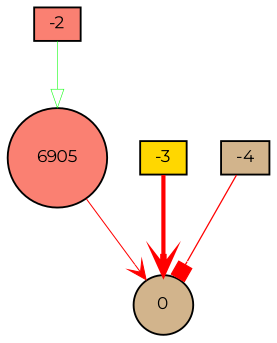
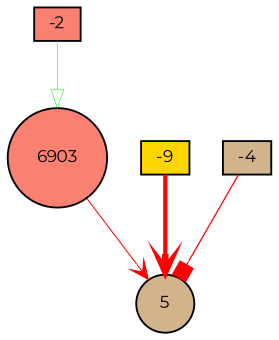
node "6905": label "6905" -> "6903"
node "-3": label "-3" -> "-9"
node "0": label "0" -> "5"
